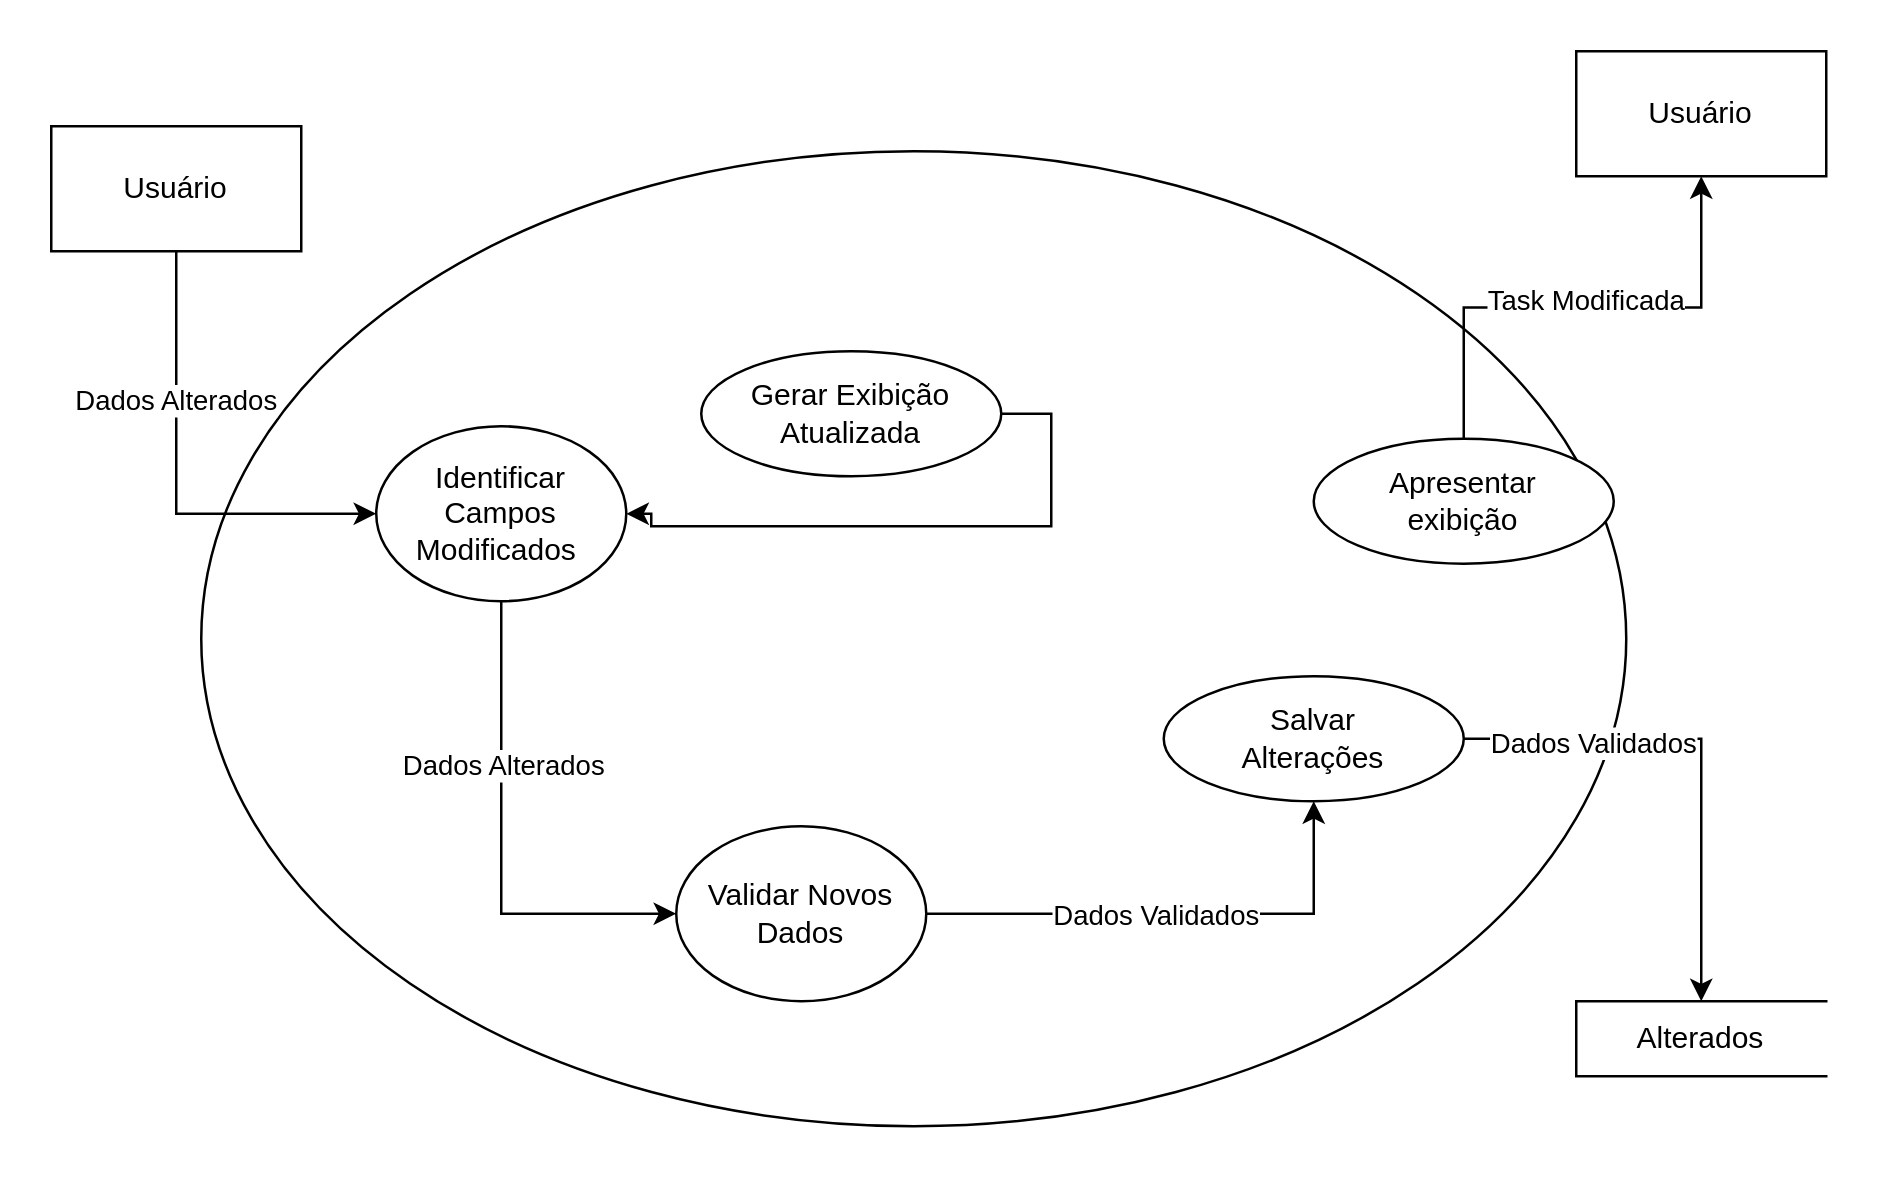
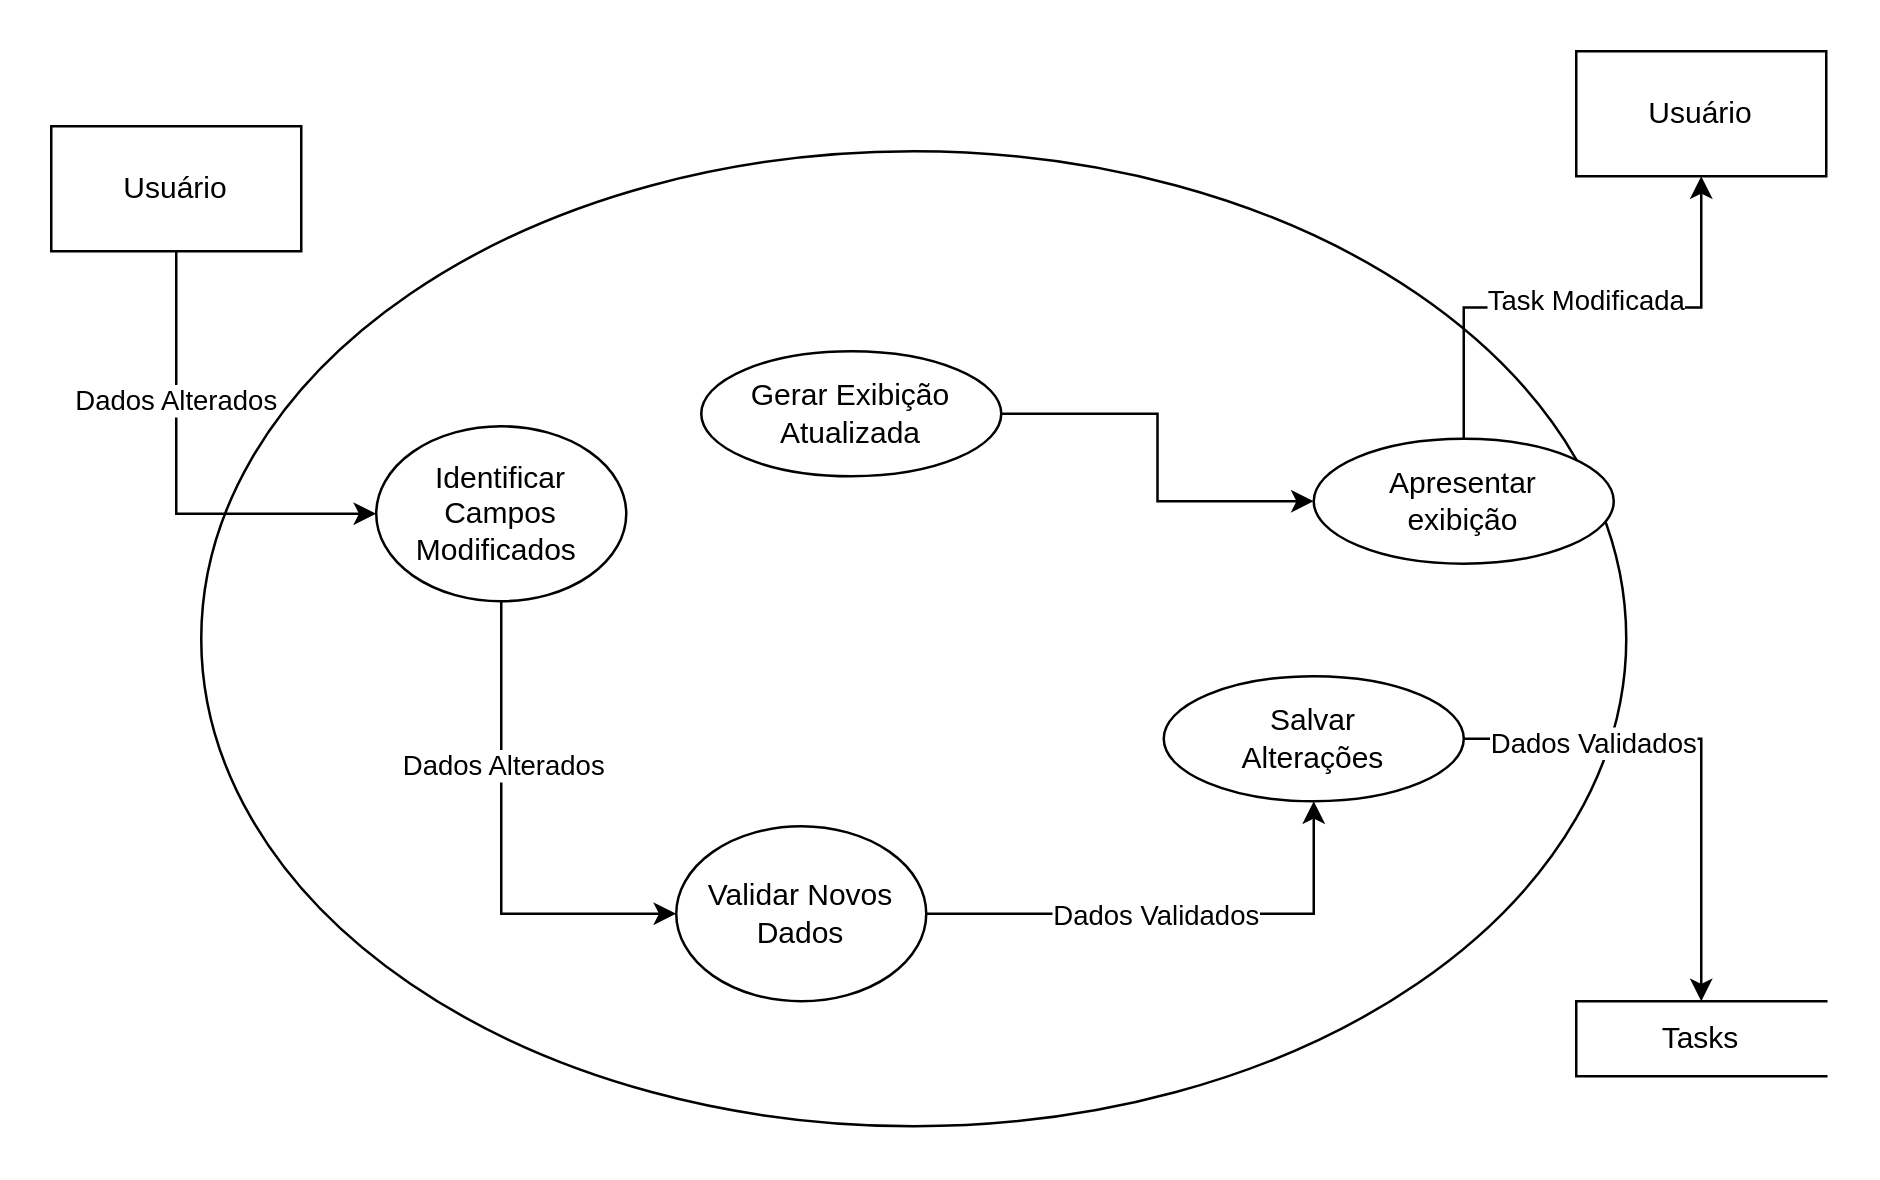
edge "Gerar Exibição Atualizada" -> "Identificar Campos Modificados": now "Gerar Exibição Atualizada" -> "Apresentar exibição"
node "Alterados": label "Alterados" -> "Tasks"
